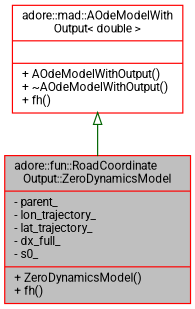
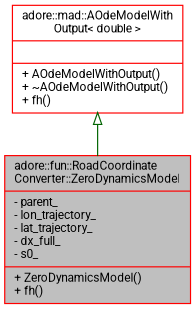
node "adore::fun::RoadCoordinate": text "Output::ZeroDynamicsModel" -> "Converter::ZeroDynamicsModel"
